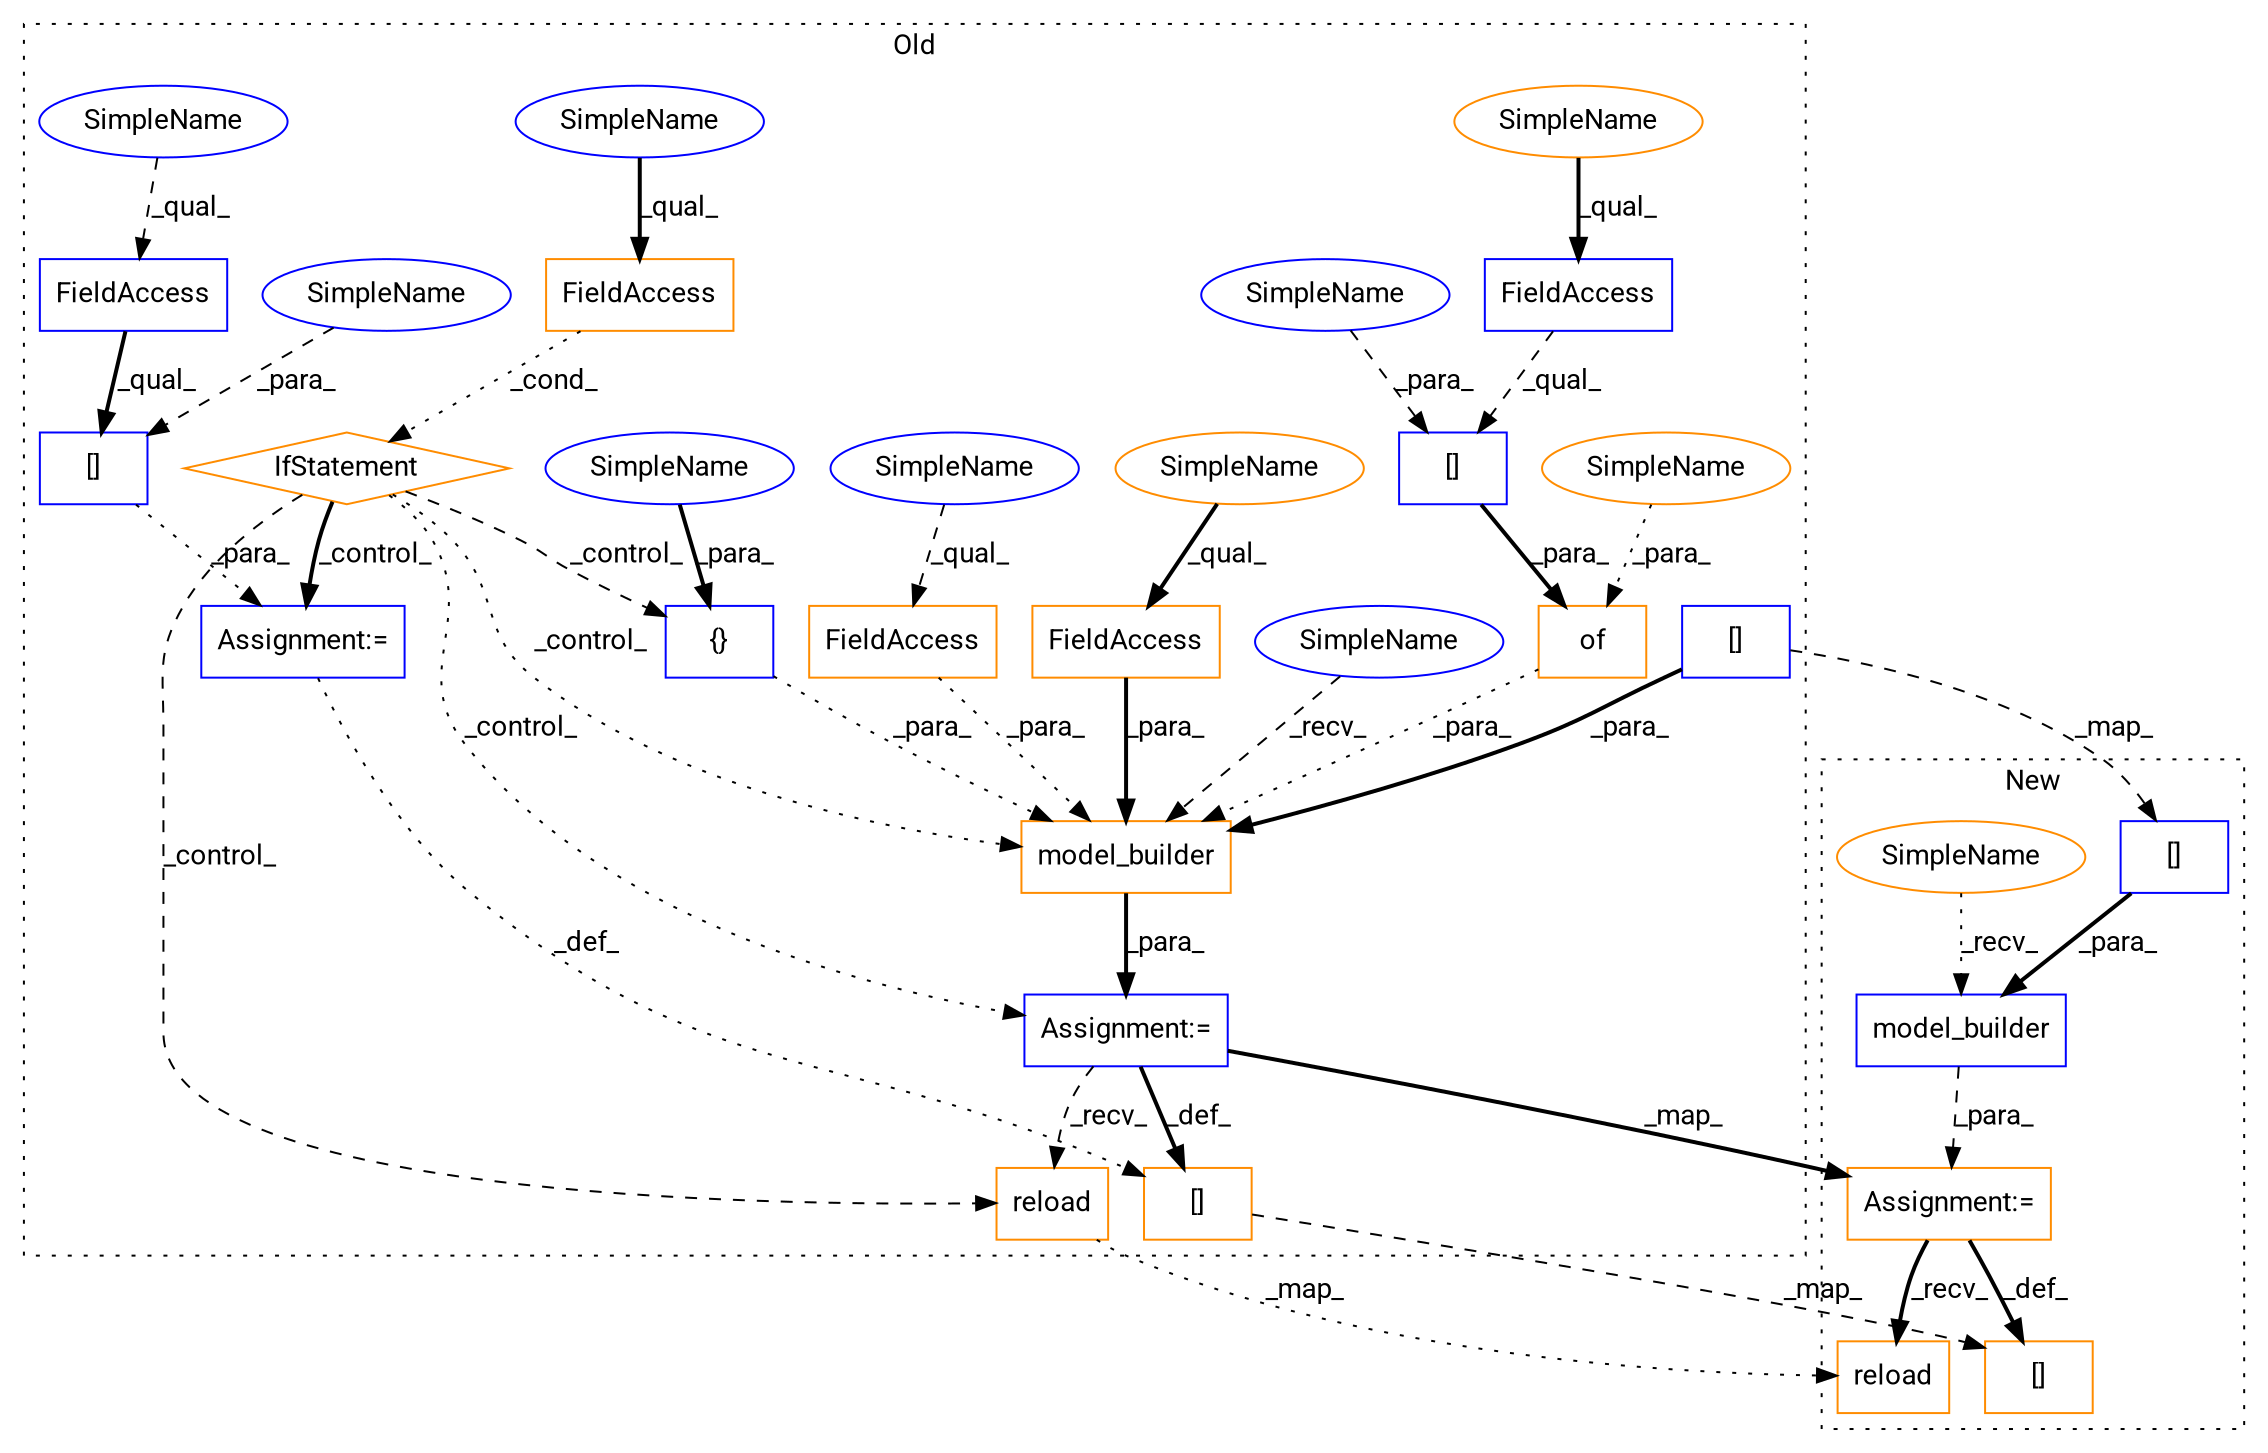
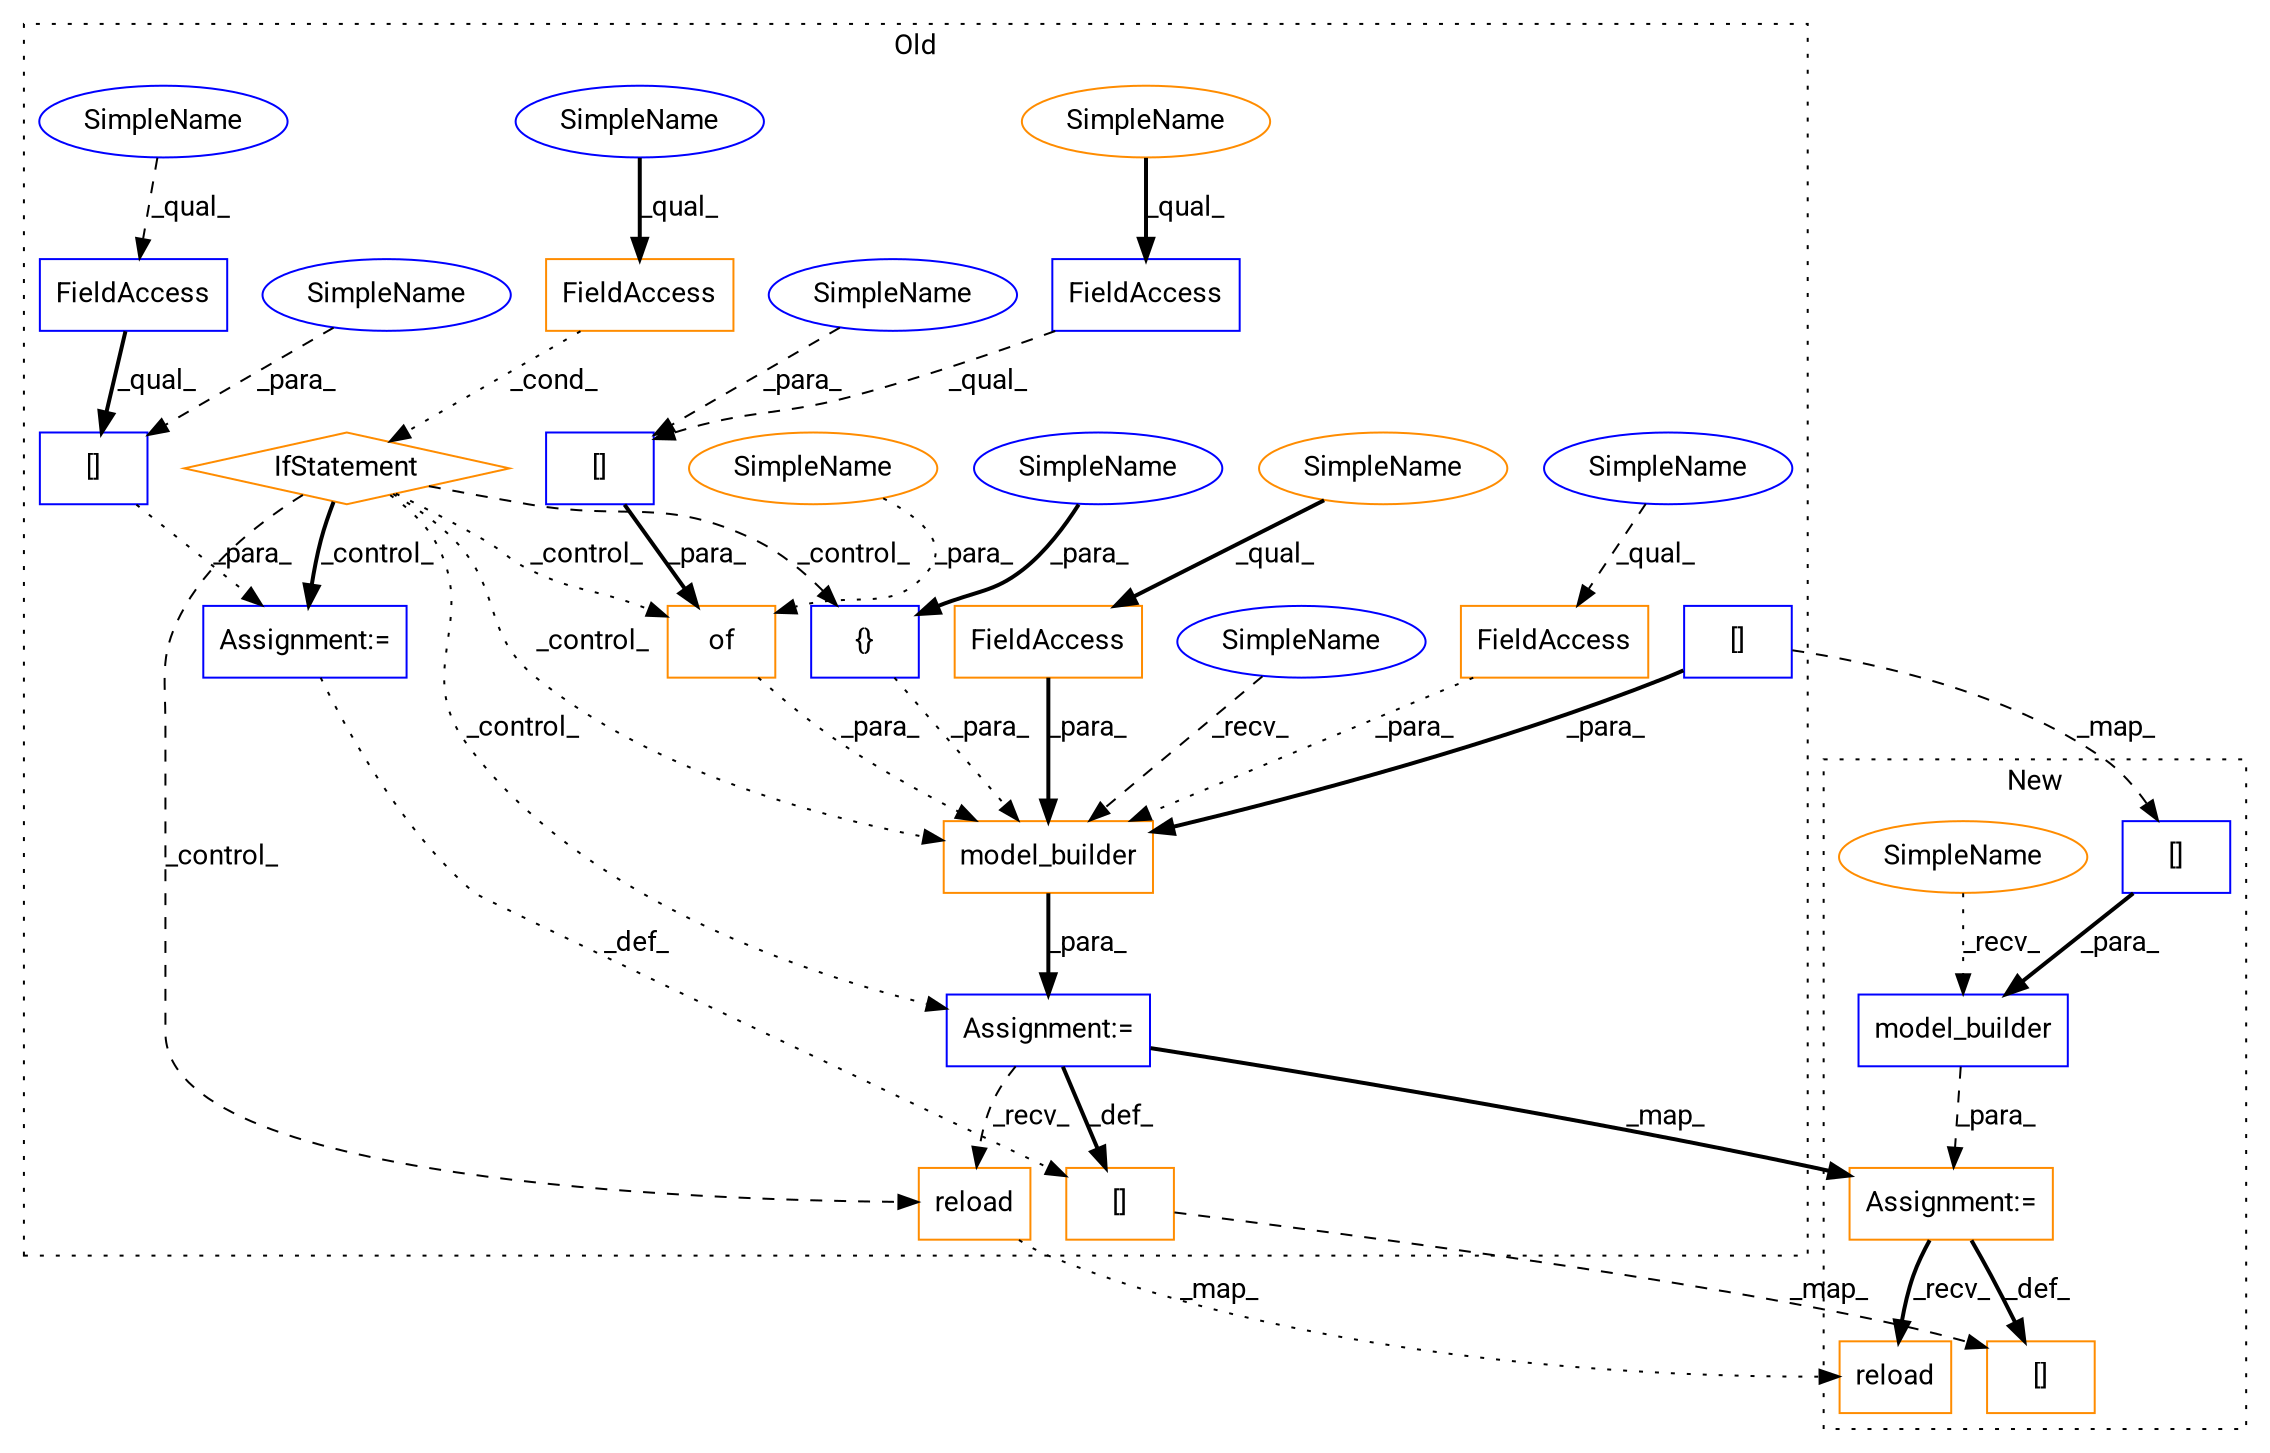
edge "IfStatement" -> "of": added, label "_control_"
